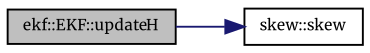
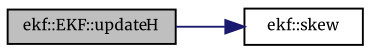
node "skew::skew": label "skew::skew" -> "ekf::skew"
